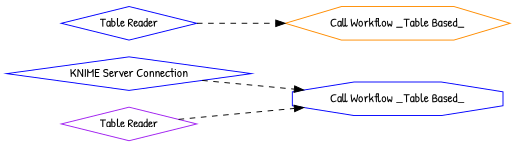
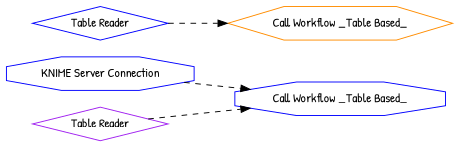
node "KNIME Server Connection": shape diamond -> octagon
